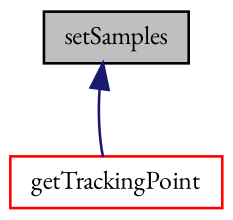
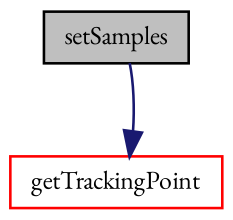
edge "getTrackingPoint" -> "setSamples": reversed
